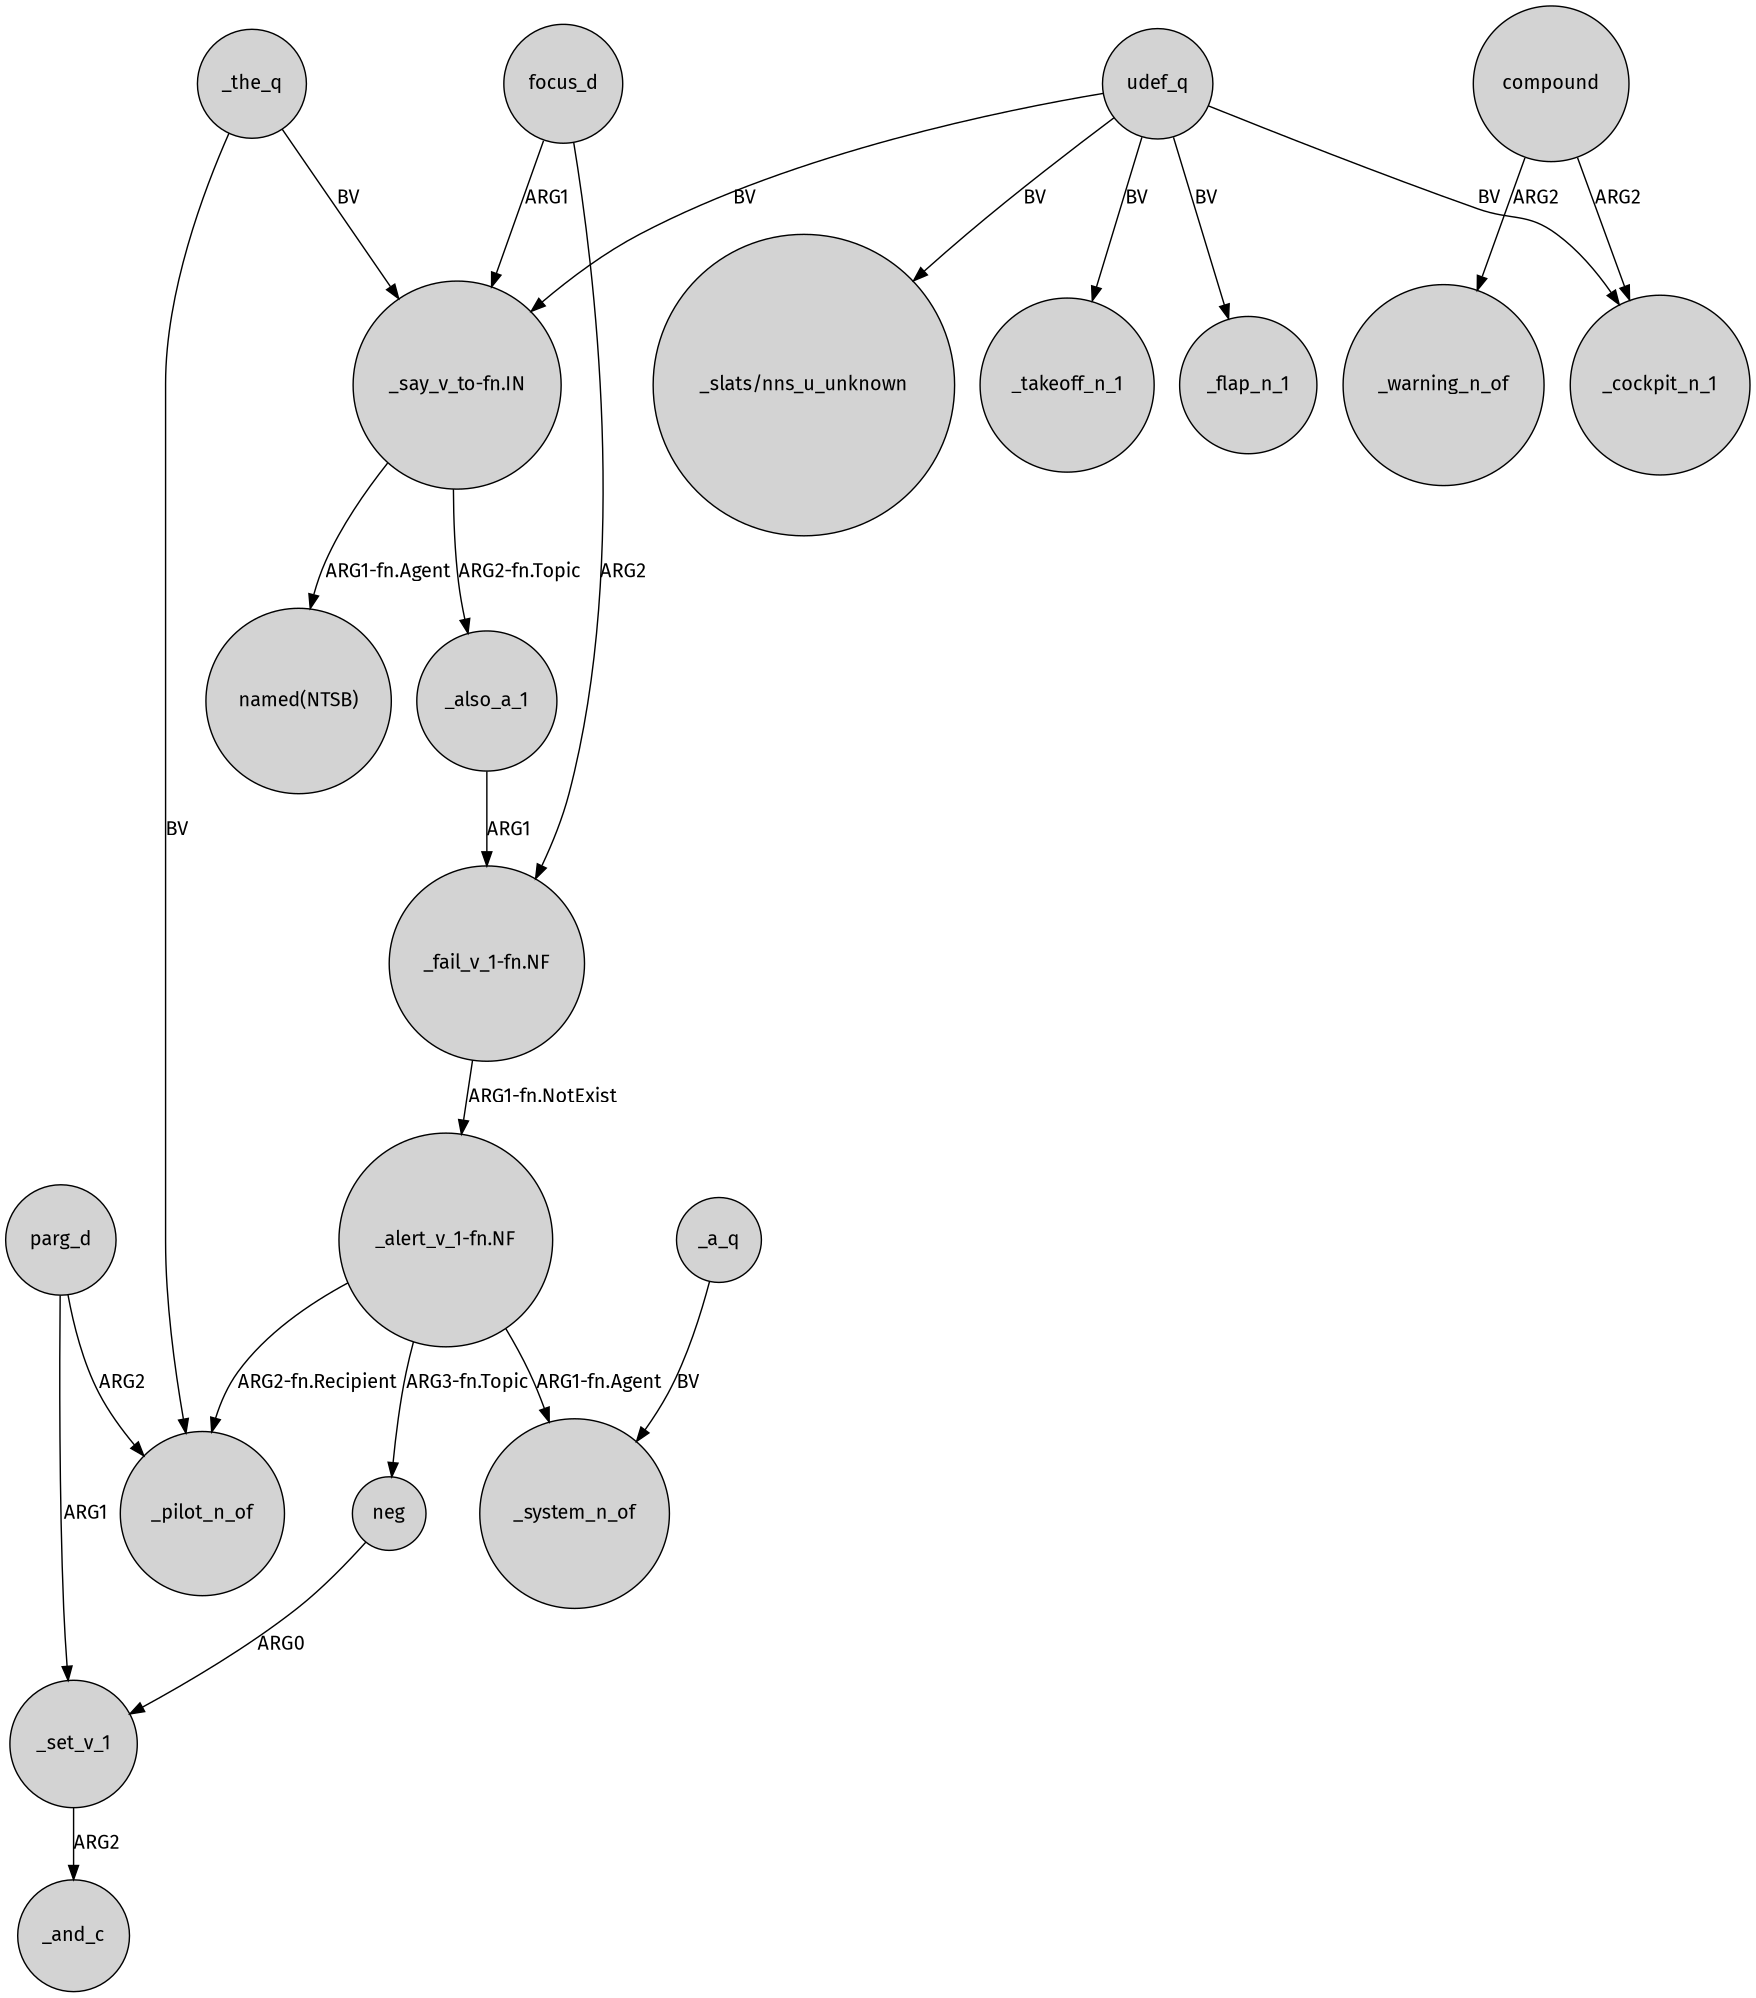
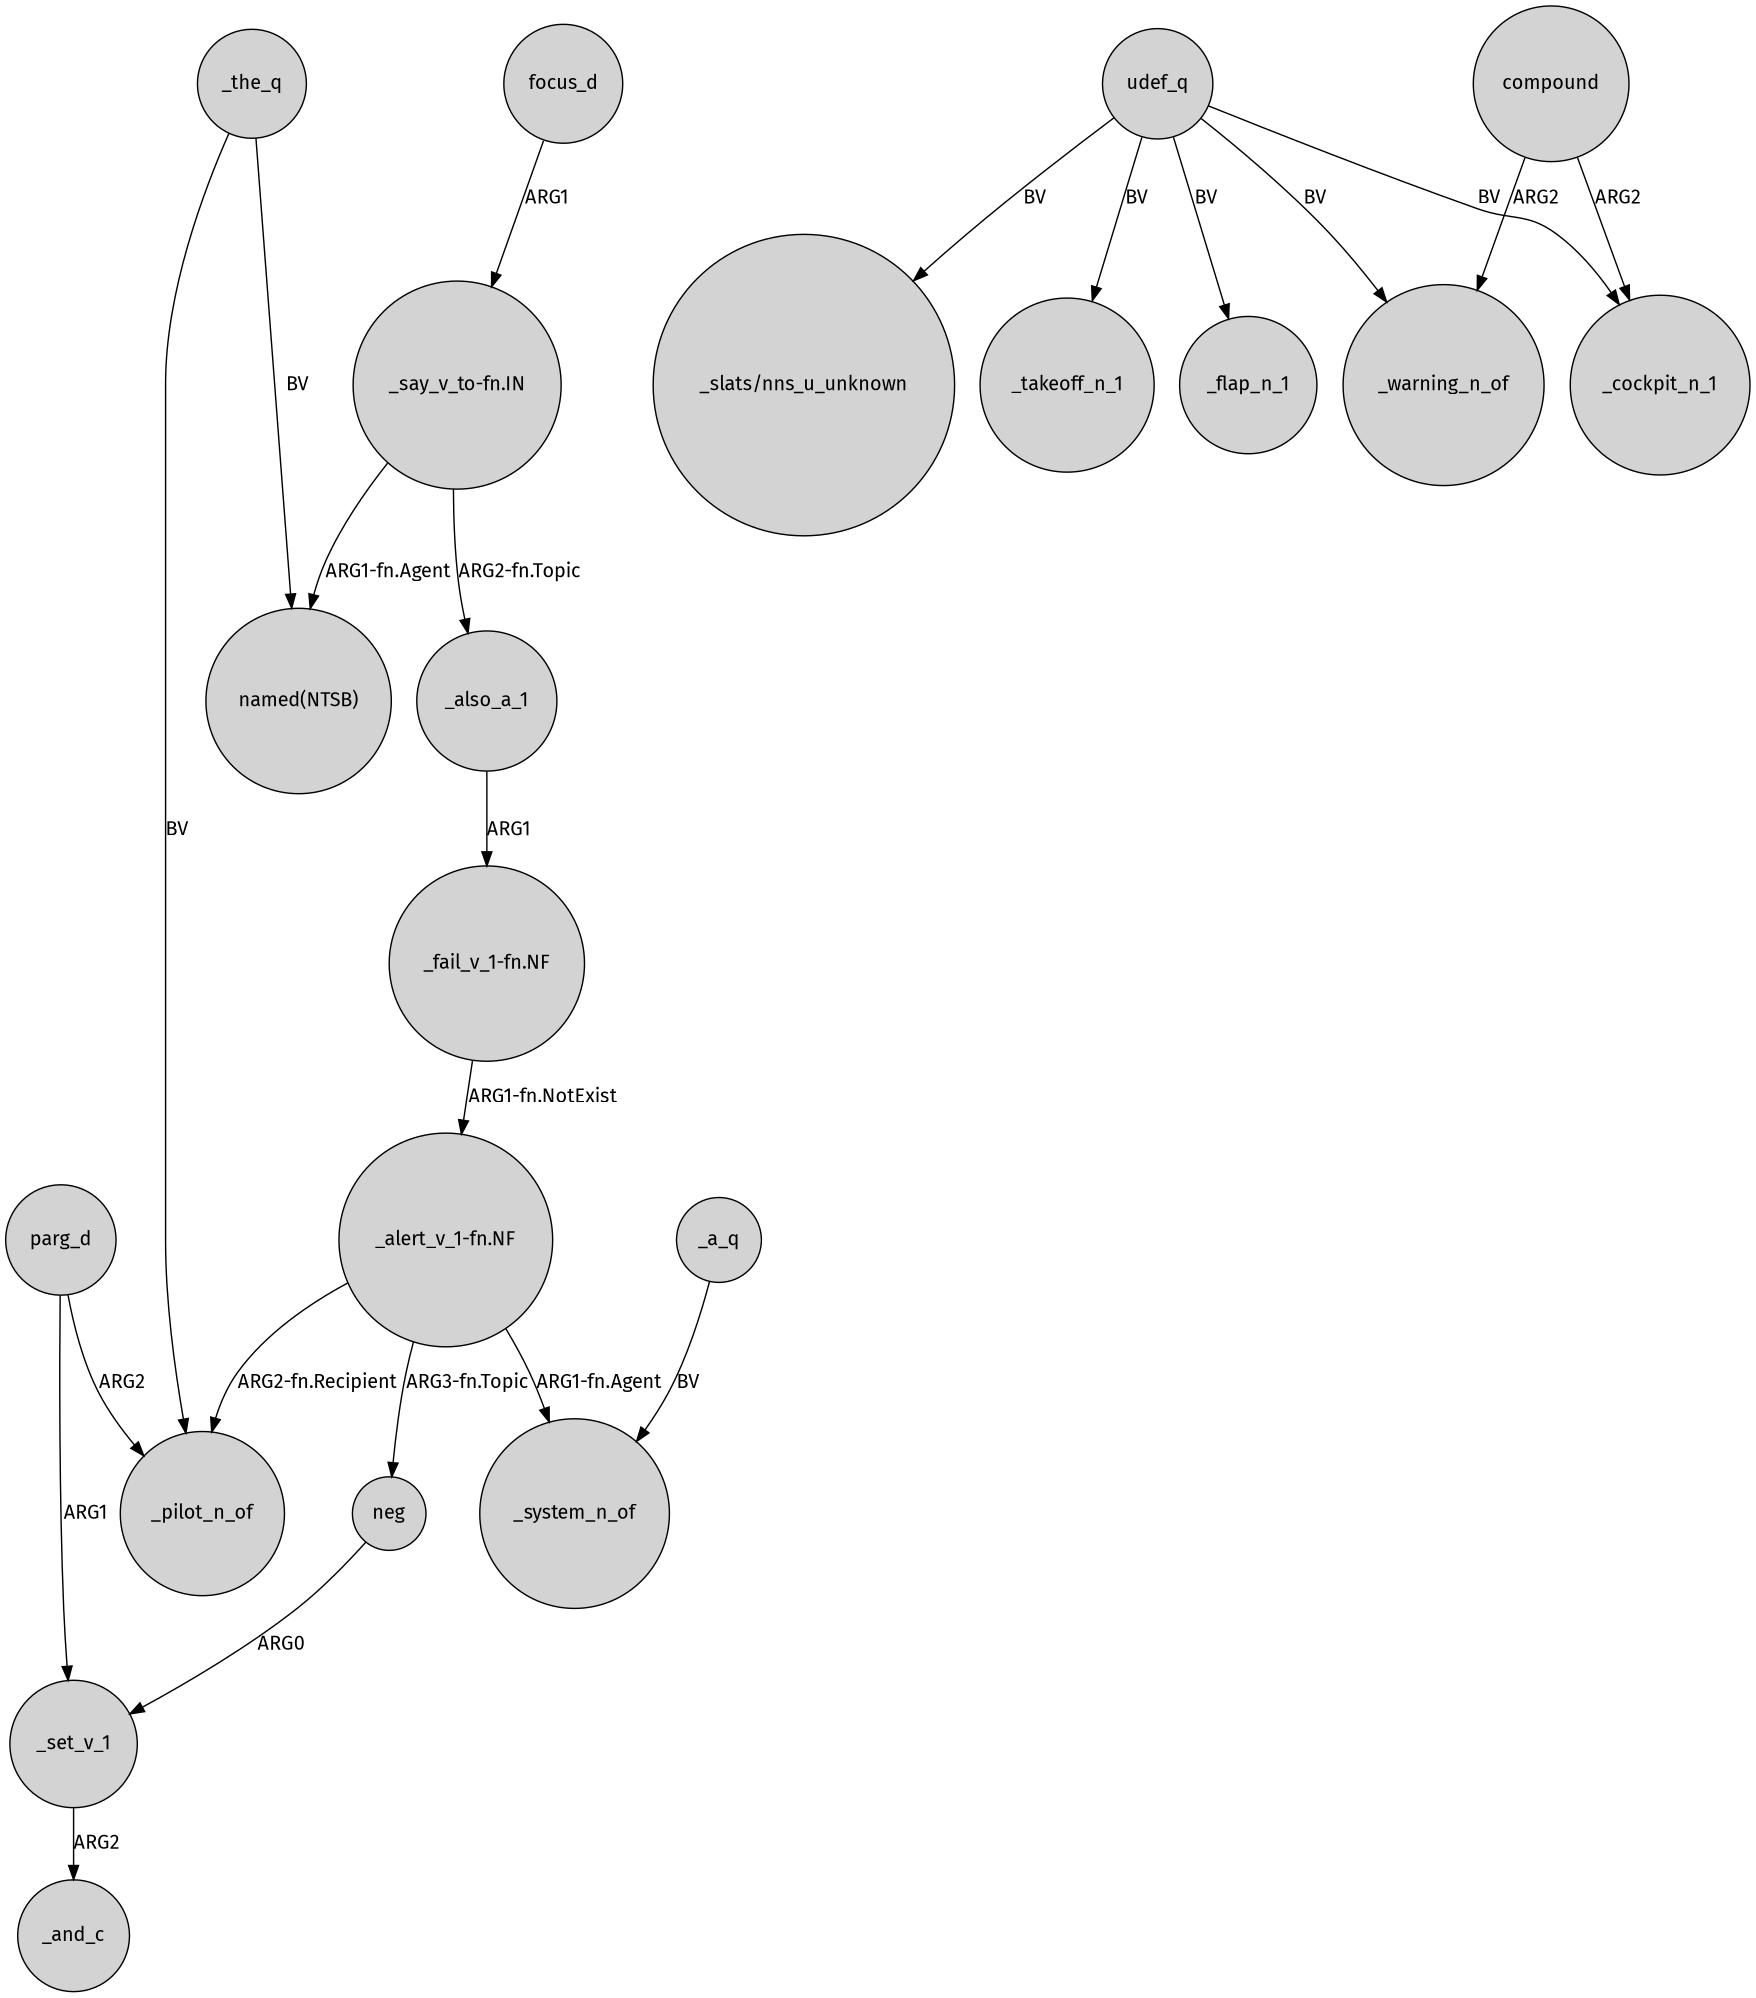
edge "udef_q" -> "_say_v_to-fn.IN": now "udef_q" -> "_warning_n_of"
edge "_the_q" -> "_say_v_to-fn.IN": now "_the_q" -> "named(NTSB)"
edge "focus_d" -> "_fail_v_1-fn.NF": removed, label "ARG2"
